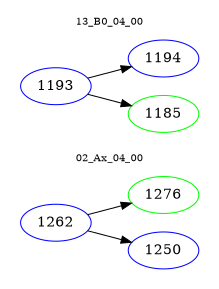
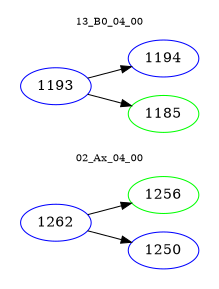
node "1276": label "1276" -> "1256"
